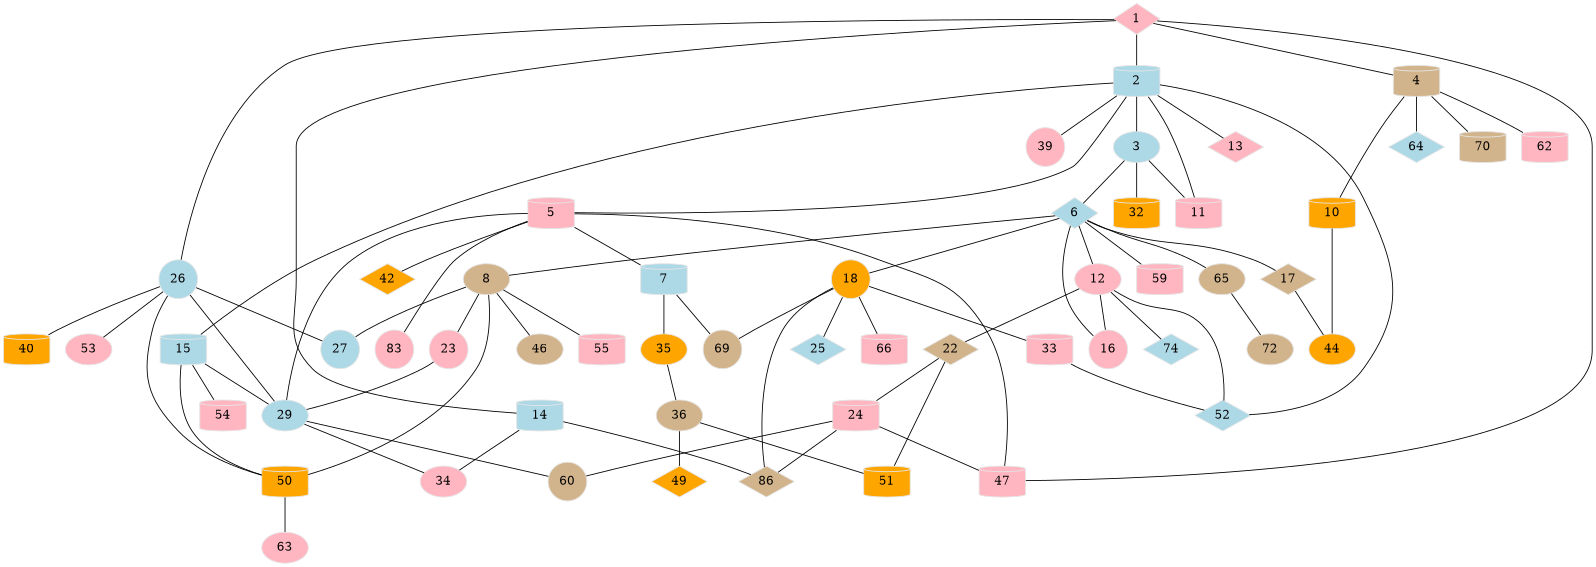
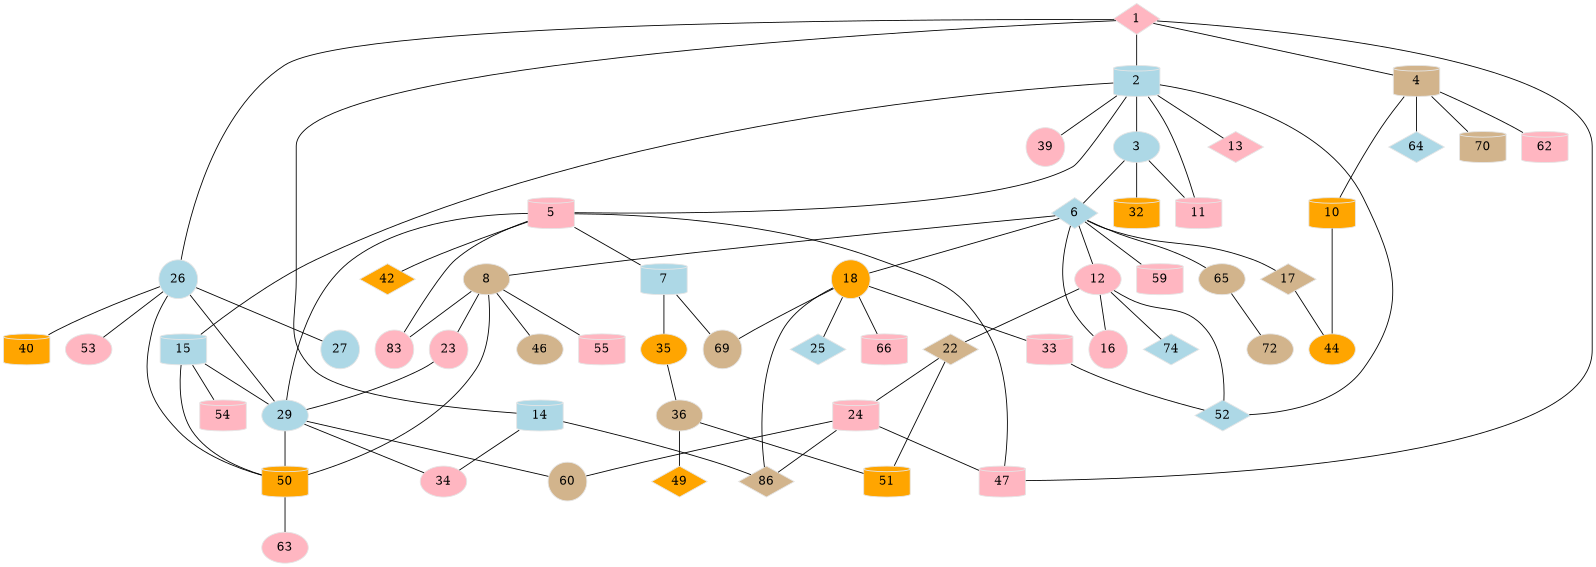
edge "8" -- "27": now "8" -- "83"
edge "29" -- "50": added
